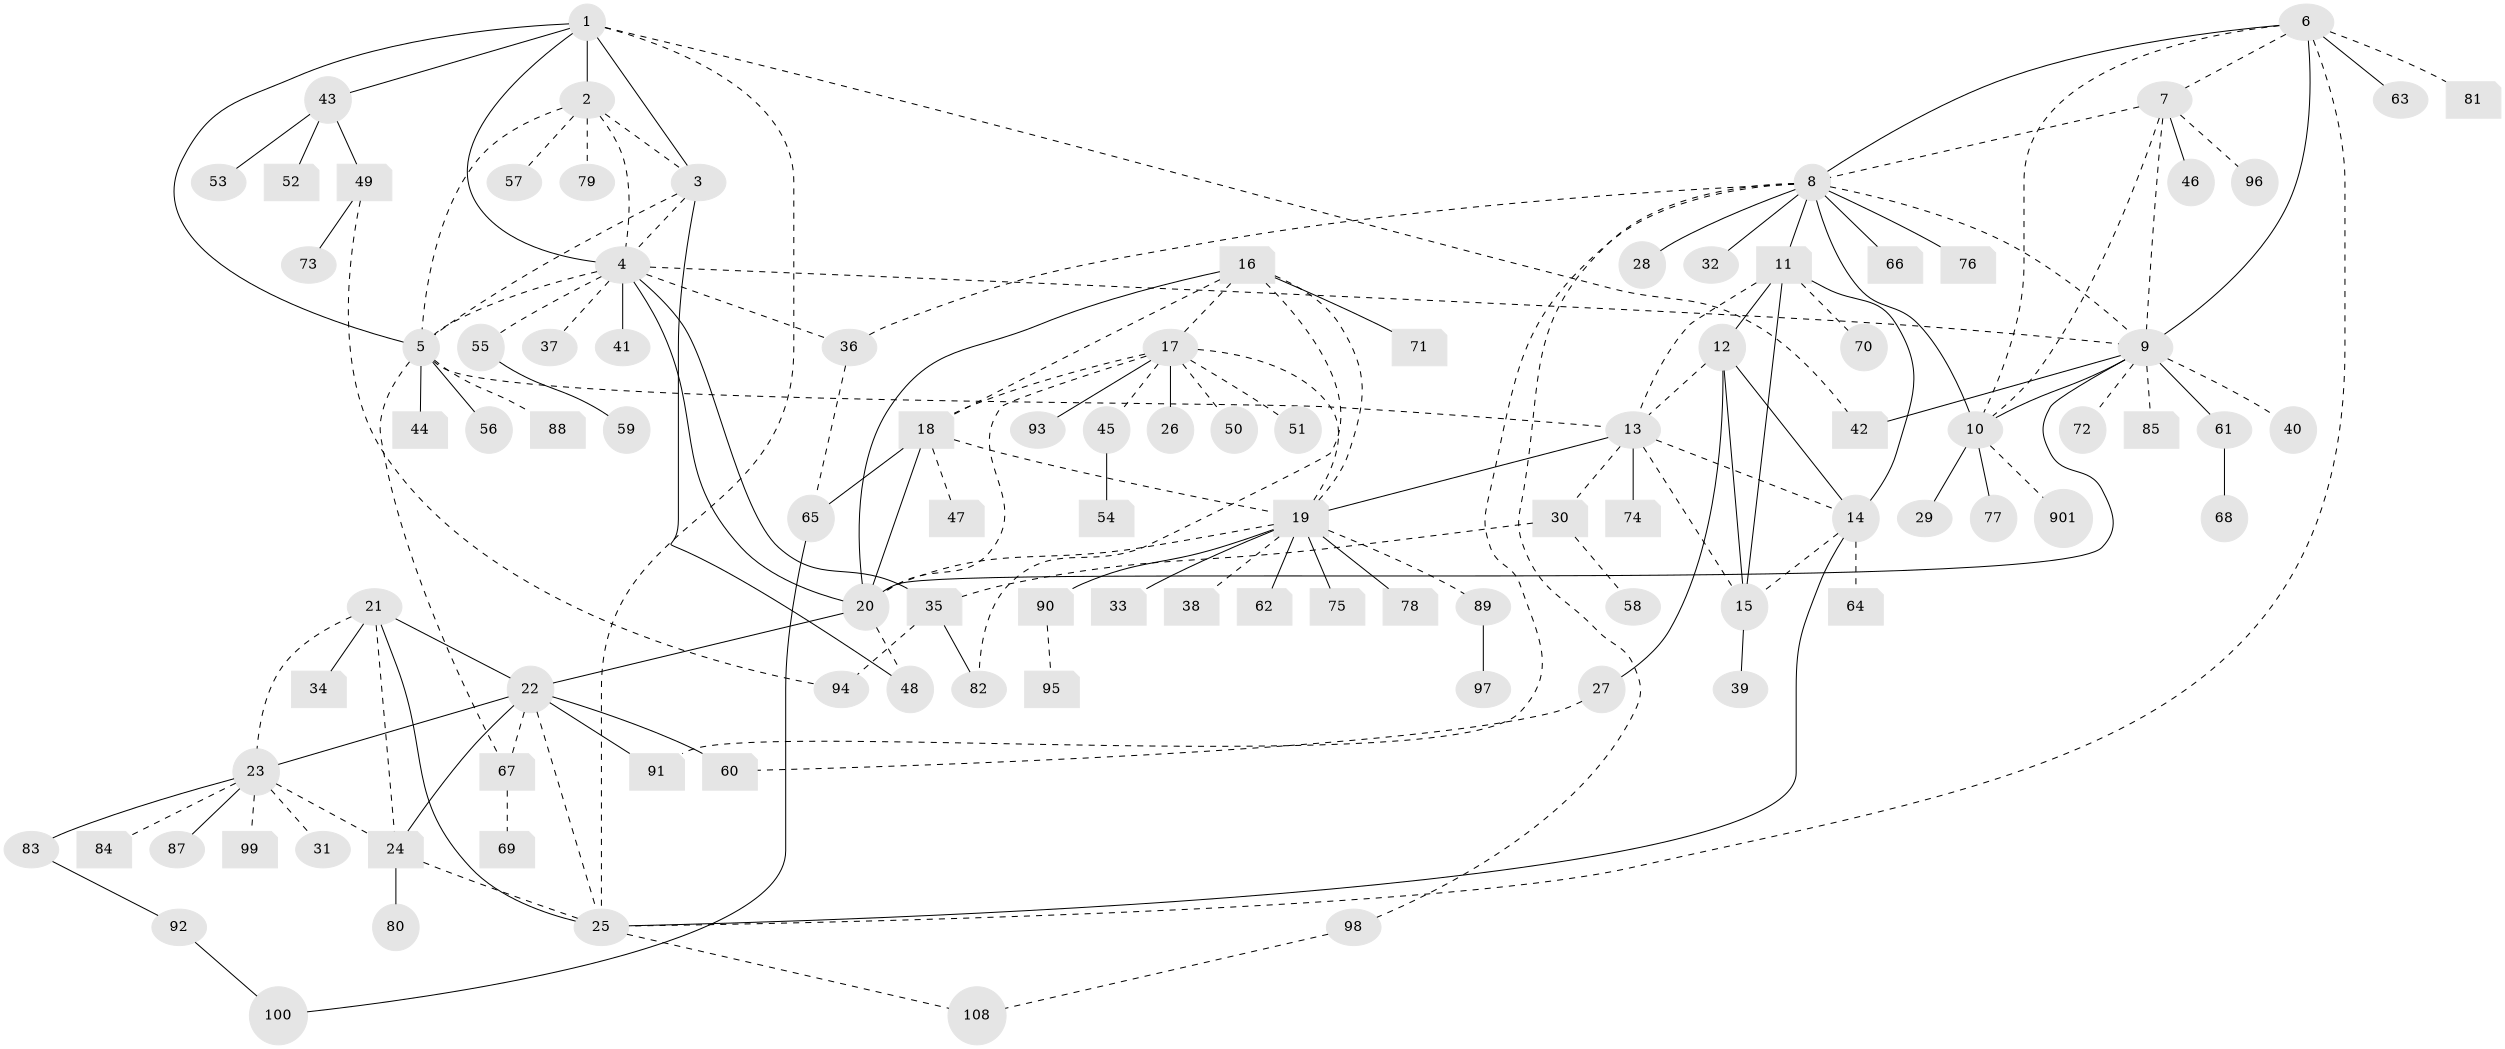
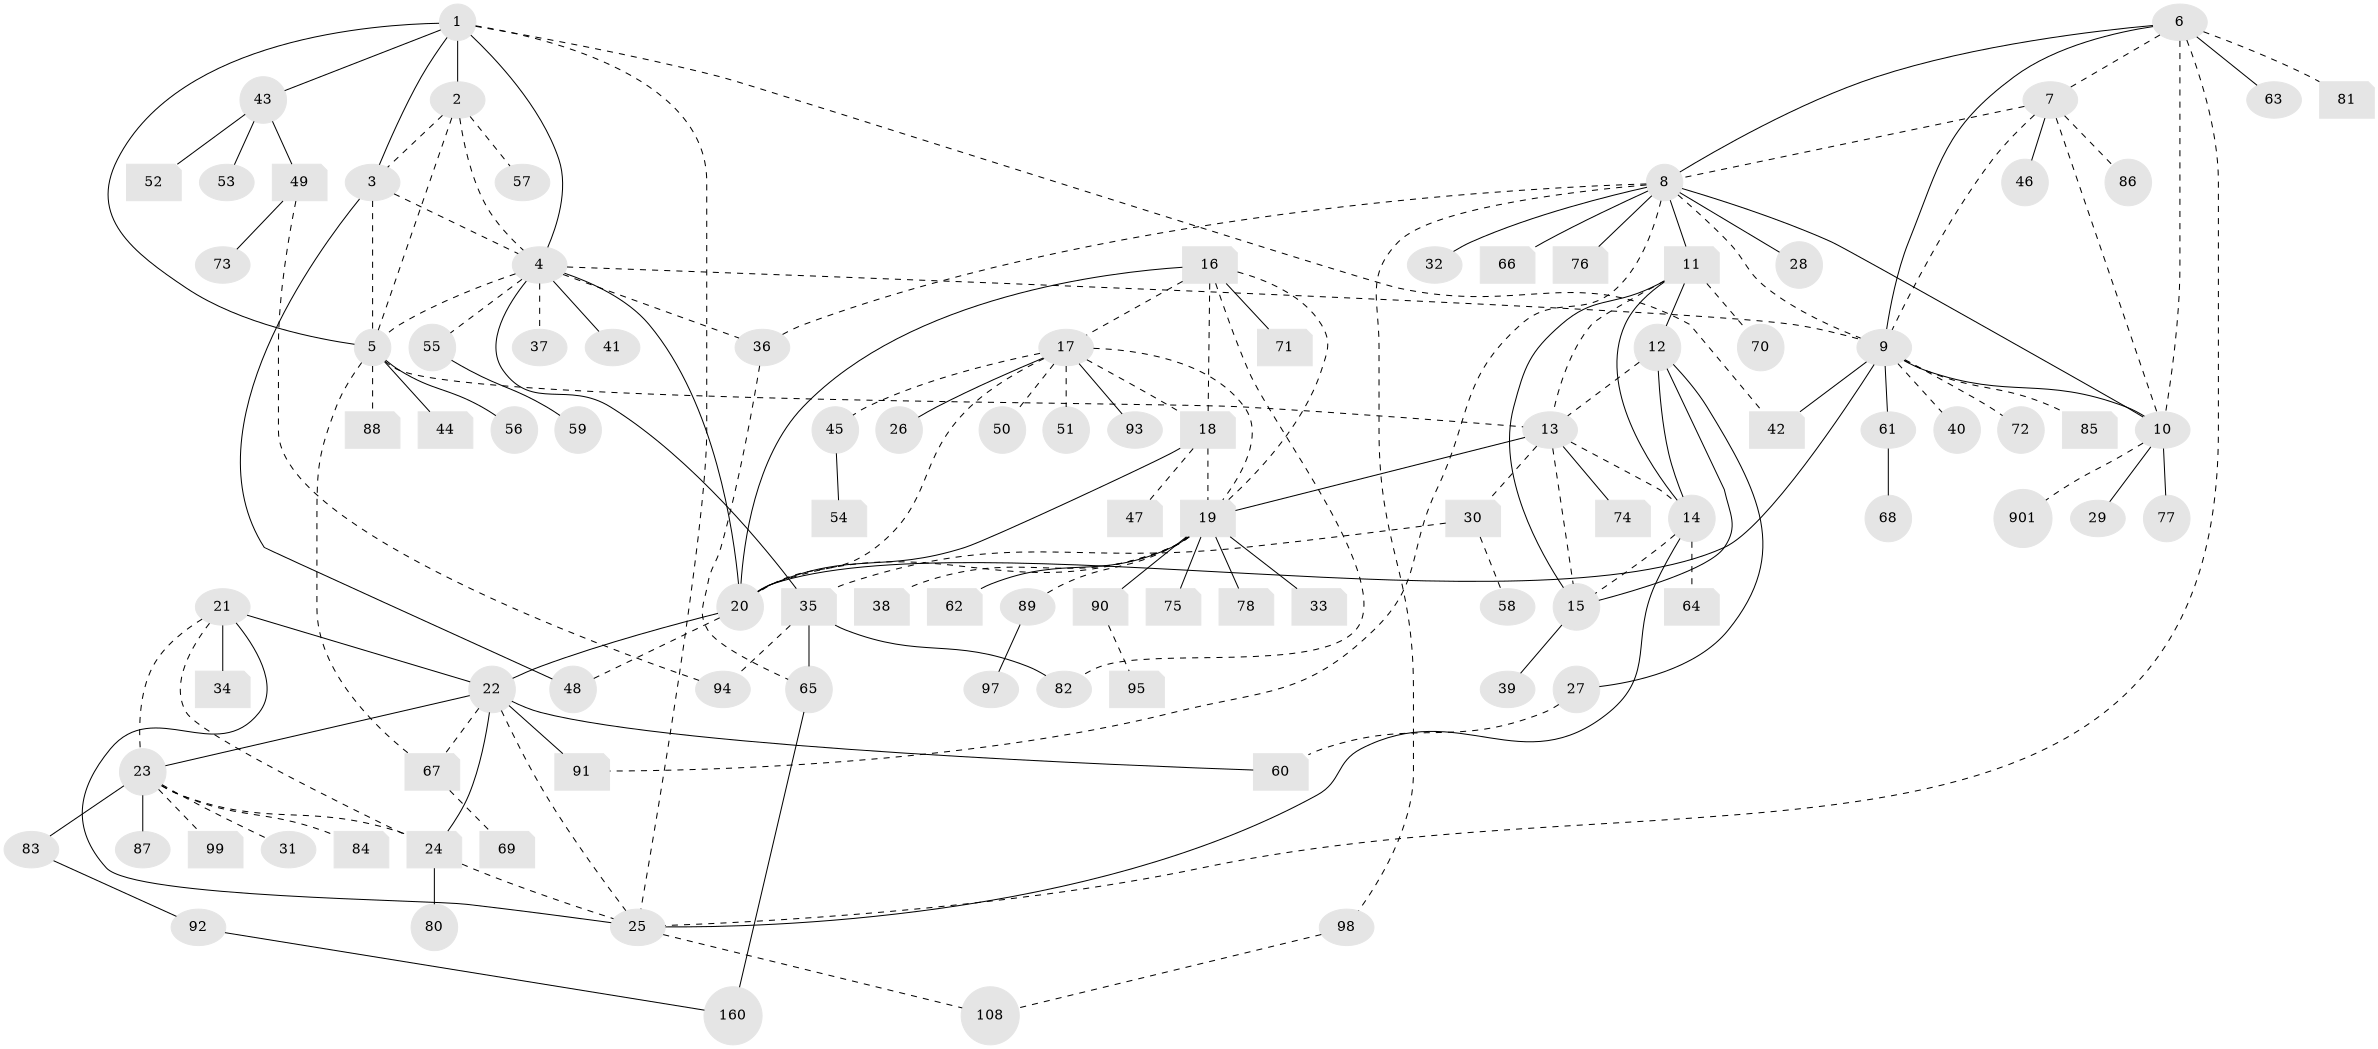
node "79": removed
node "96": label "96" -> "86"
edge "18" -- "65": now "35" -- "65"
node "100": label "100" -> "160"
